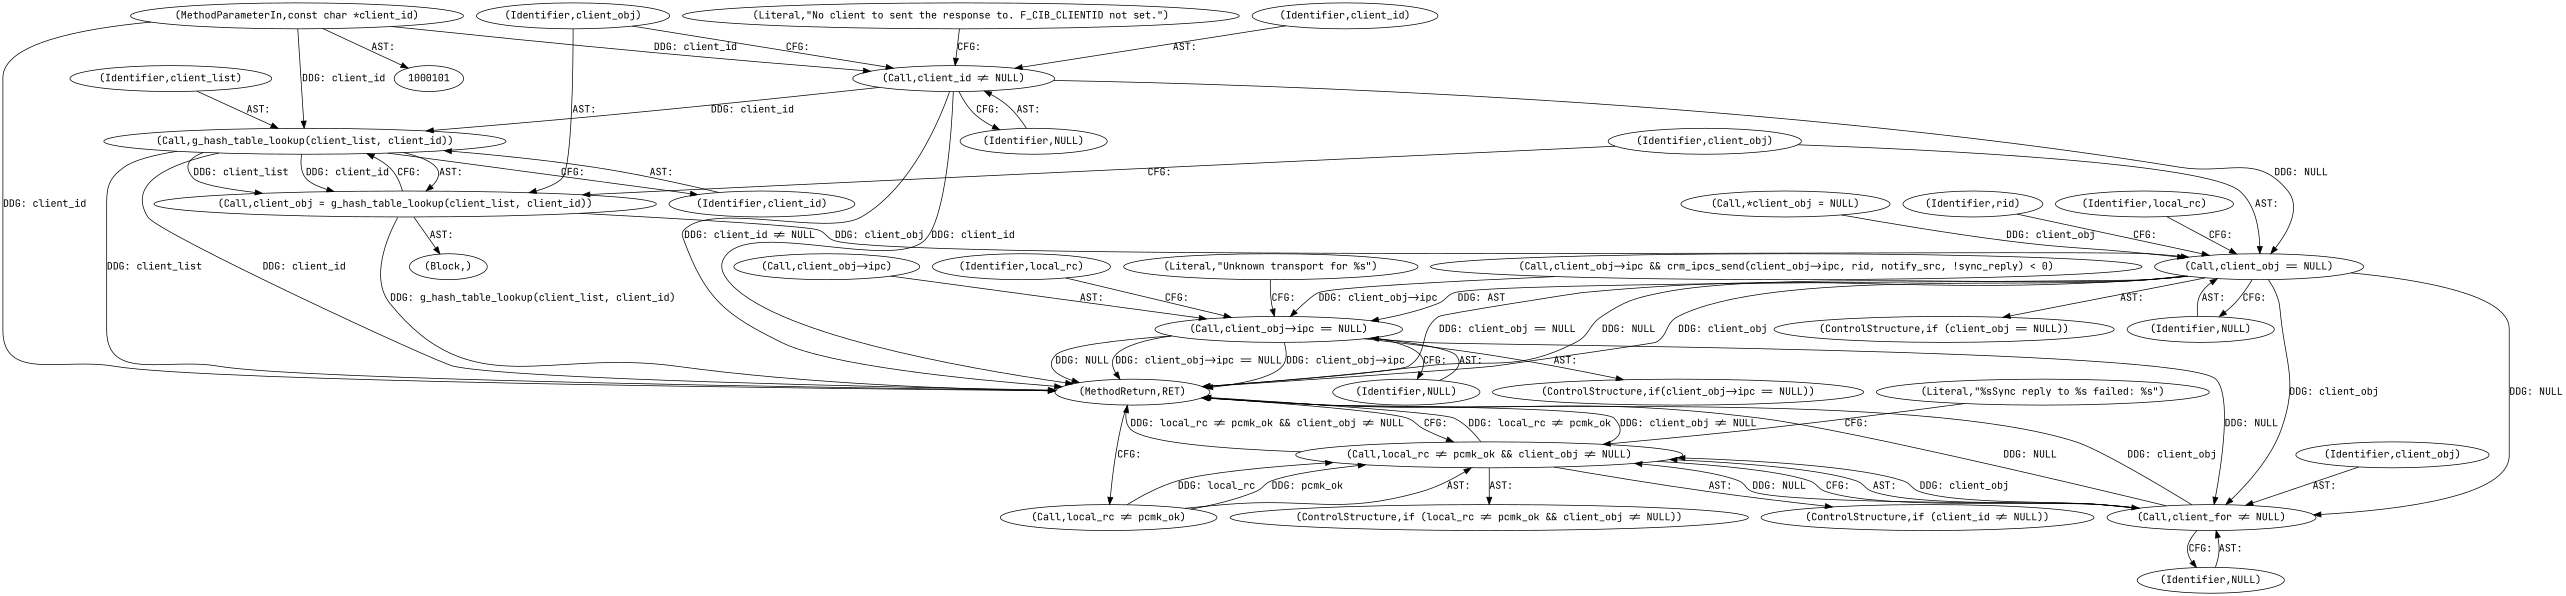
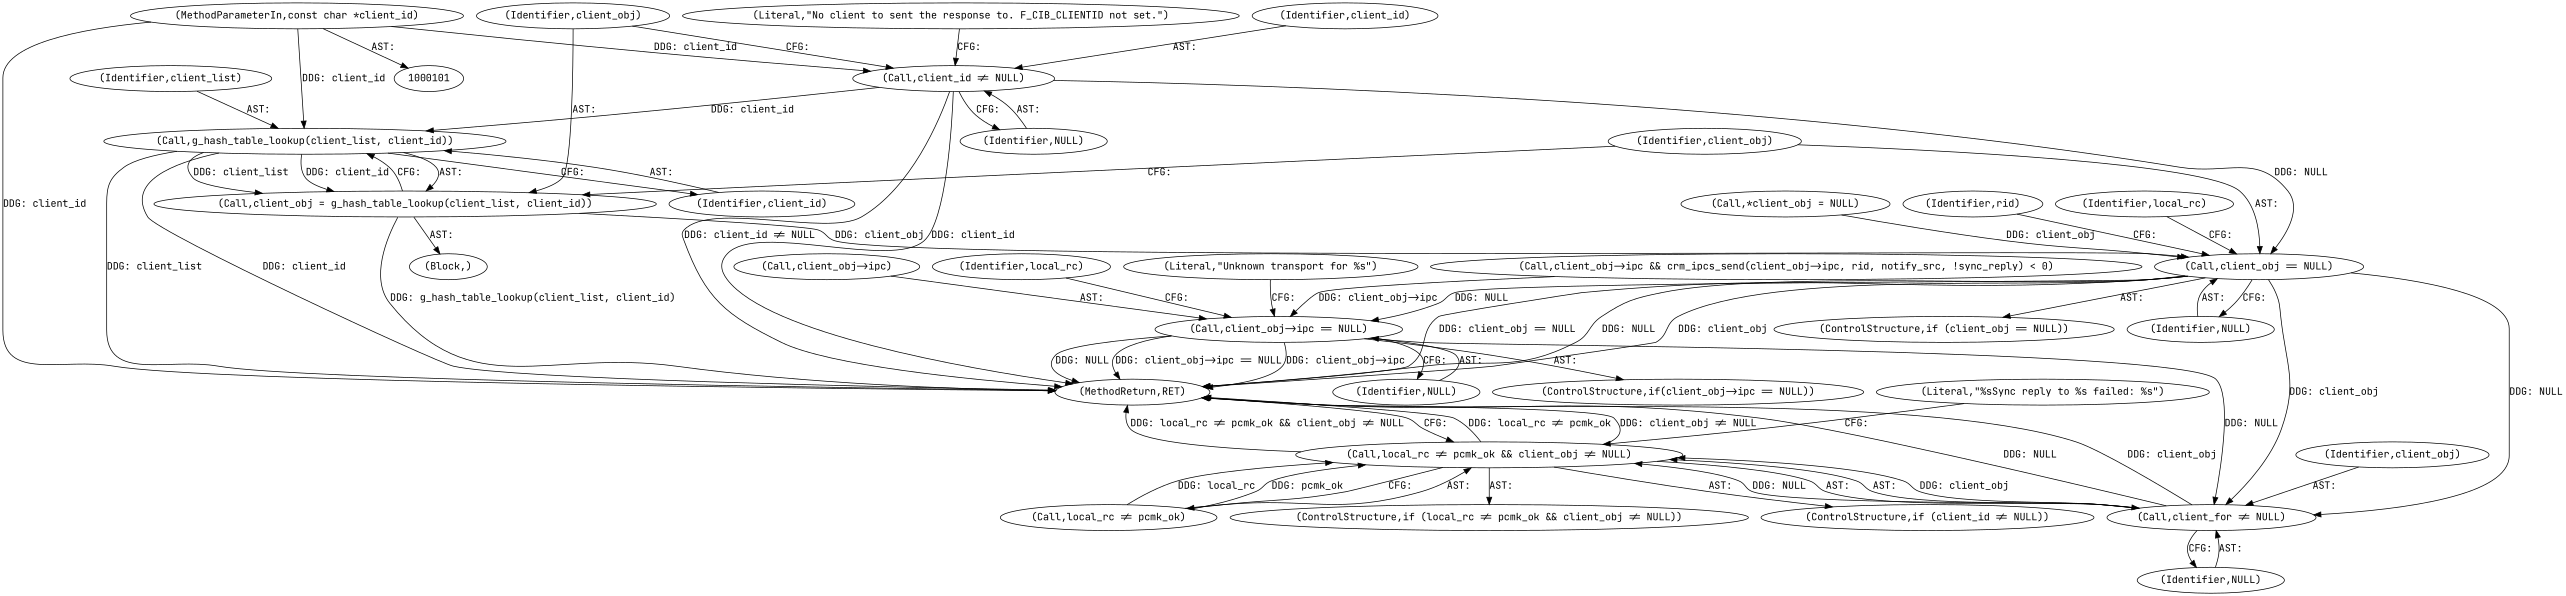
edge "(Call,client_obj == NULL)" -> "(Call,client_obj->ipc == NULL)": label "DDG: AST" -> "DDG: NULL"
edge "(MethodReturn,RET)" -> "(Call,local_rc != pcmk_ok)": now "(Call,local_rc != pcmk_ok && client_obj != NULL)" -> "(Call,local_rc != pcmk_ok)"
edge "(Call,local_rc != pcmk_ok && client_obj != NULL)" -> "(Call,client_for != NULL)": label "CFG: " -> "AST: "
